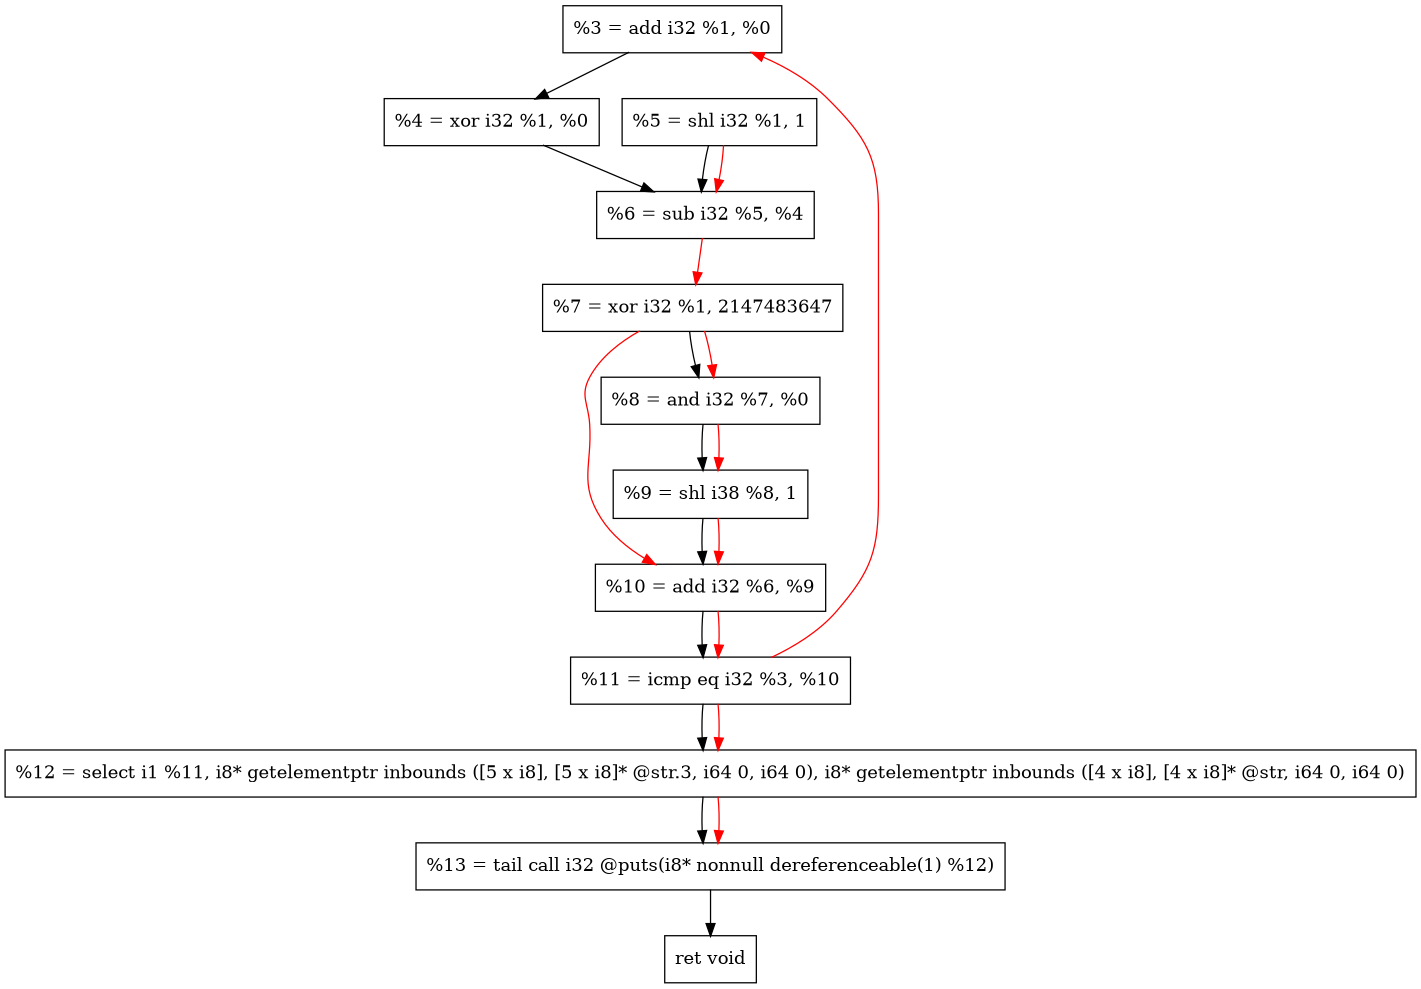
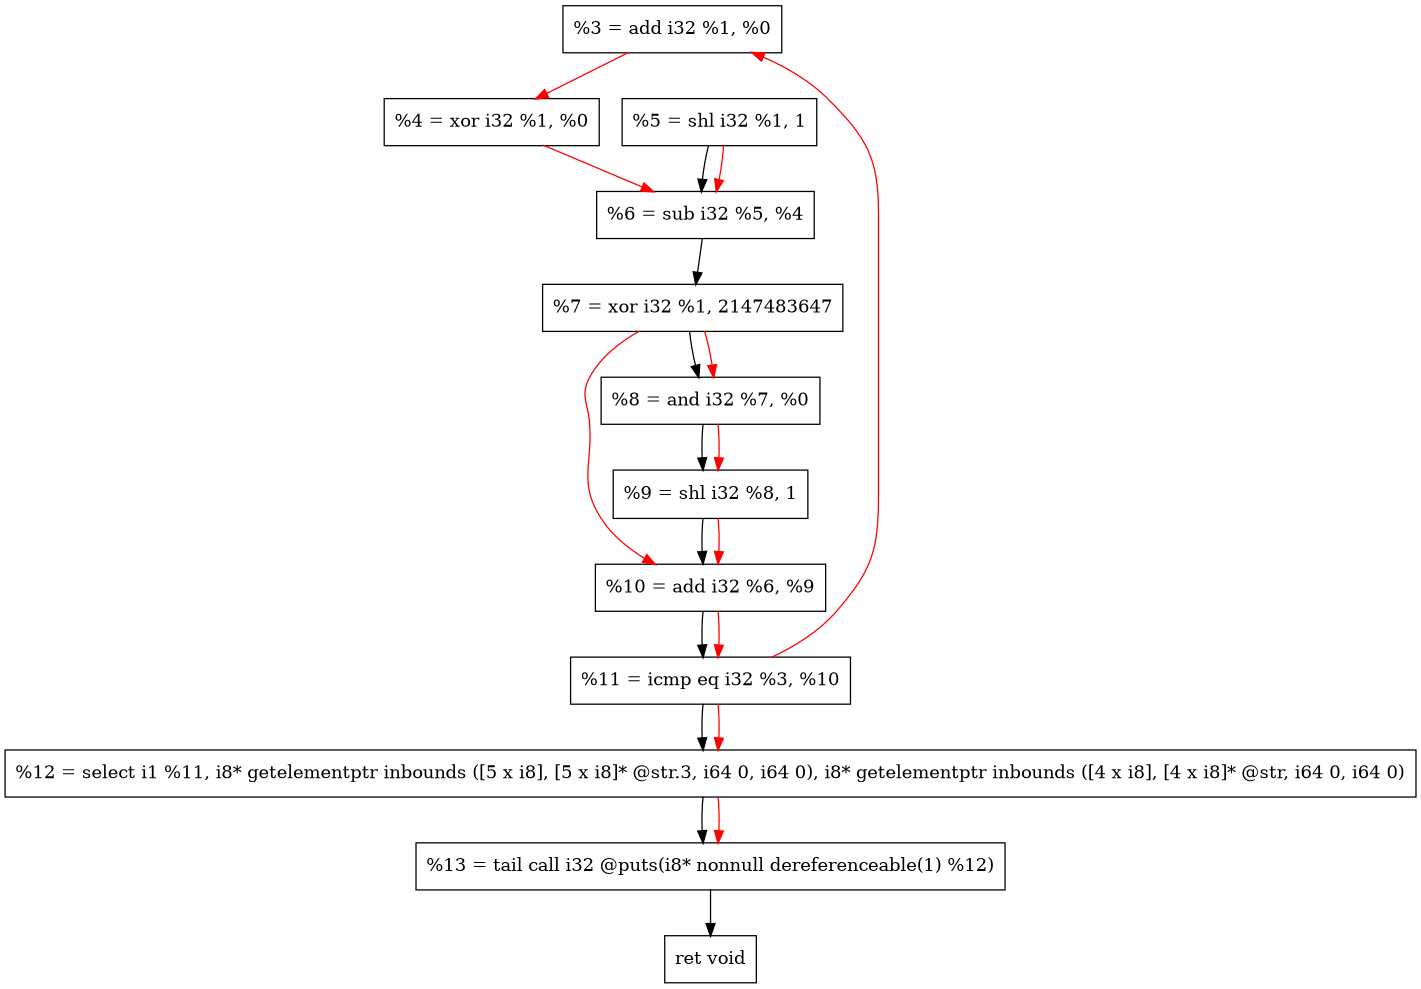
edge "%3 = add i32 %1, %0" -> "%4 = xor i32 %1, %0": color black -> red
edge "%4 = xor i32 %1, %0" -> "%6 = sub i32 %5, %4": color black -> red
edge "%6 = sub i32 %5, %4" -> "%7 = xor i32 %1, 2147483647": color red -> black
node "%9 = shl i38 %8, 1": label "%9 = shl i38 %8, 1" -> "%9 = shl i32 %8, 1"
